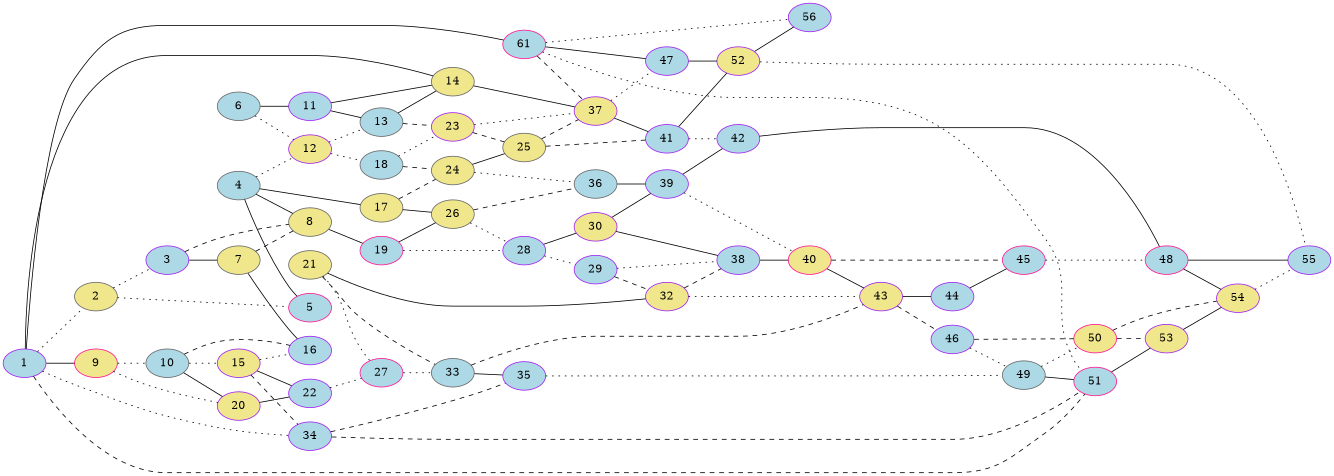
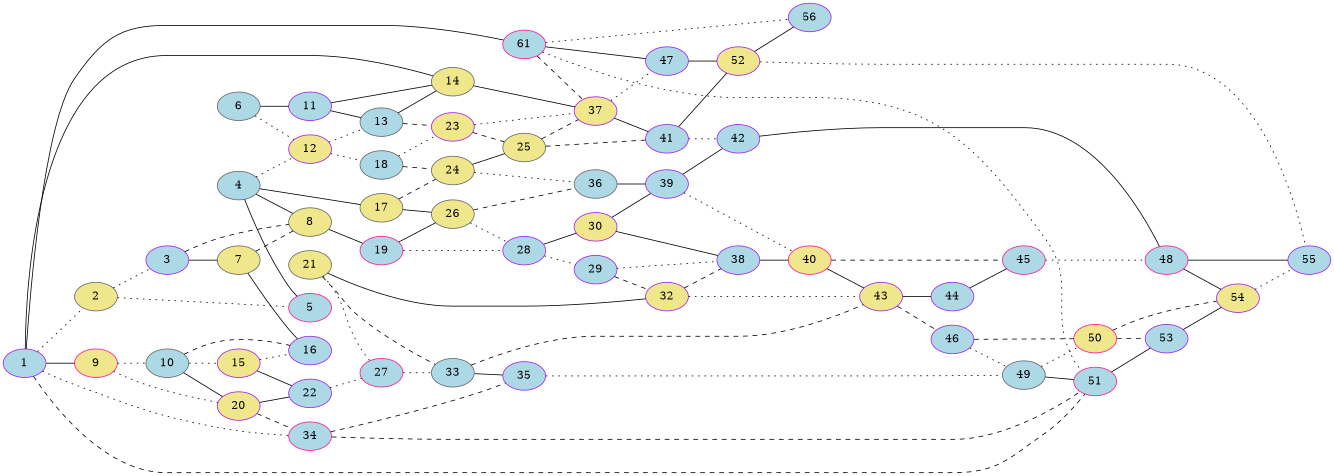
node "53": fillcolor khaki -> lightblue
edge "15" -- "34": now "20" -- "34"
node "34": color purple -> deeppink
